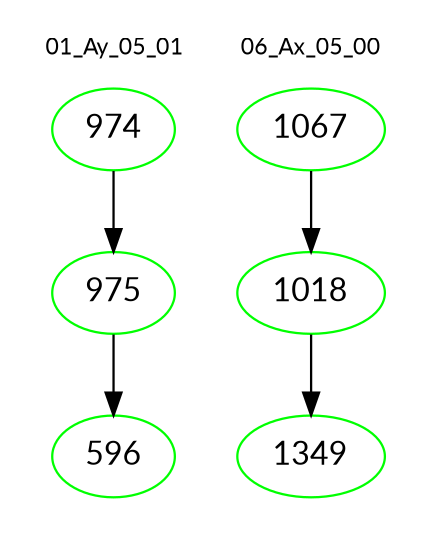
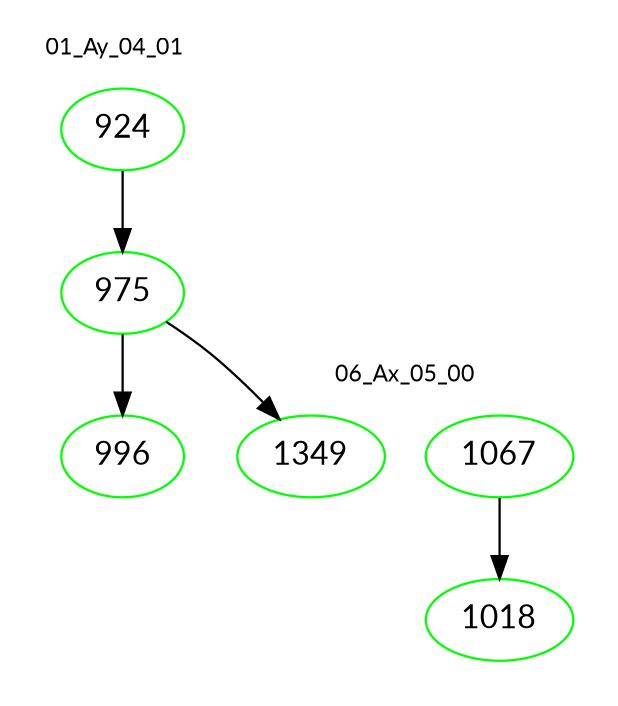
cluster "01_Ay_05_01": label "01_Ay_05_01" -> "01_Ay_04_01"
node "974": label "974" -> "924"
edge "1018" -> "1349": now "975" -> "1349"
node "596": label "596" -> "996"
